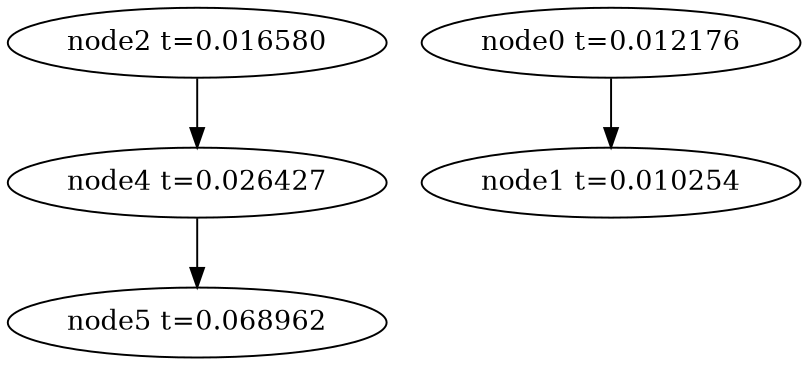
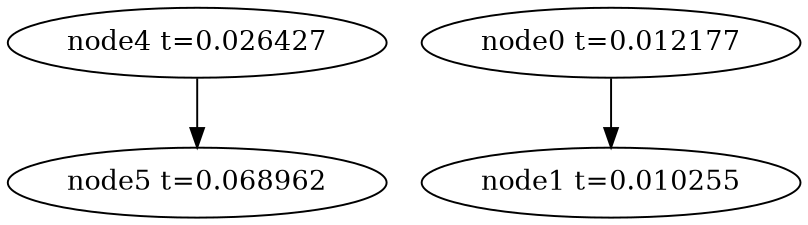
node "node2 t=0.016580": removed
node "node0 t=0.012176": label "node0 t=0.012176" -> "node0 t=0.012177"
node "node1 t=0.010254": label "node1 t=0.010254" -> "node1 t=0.010255"
